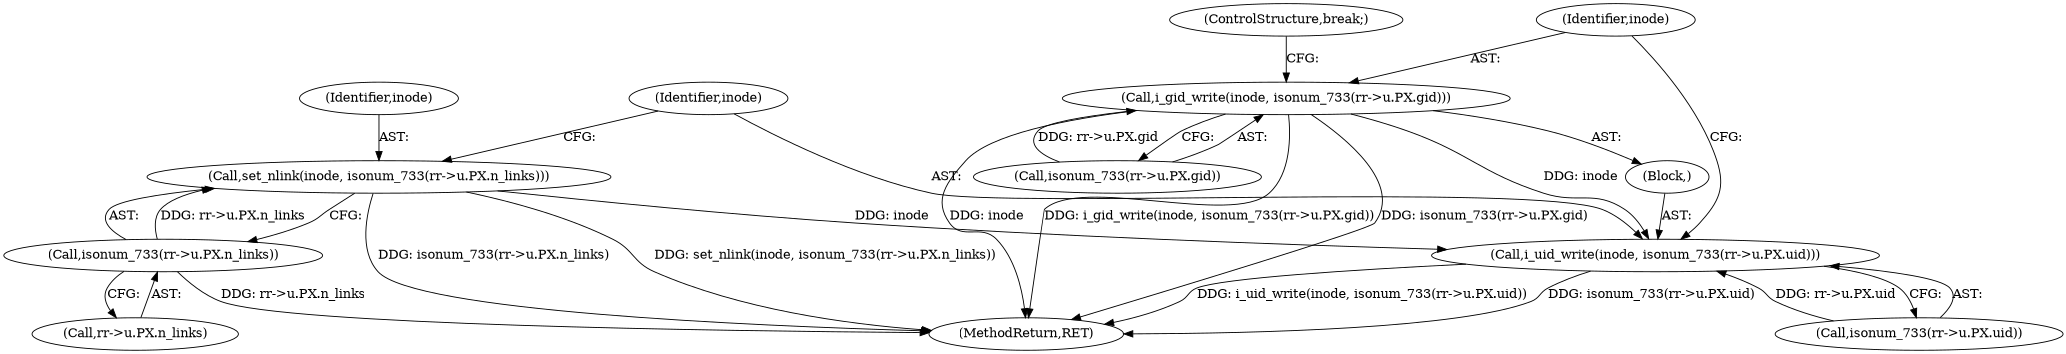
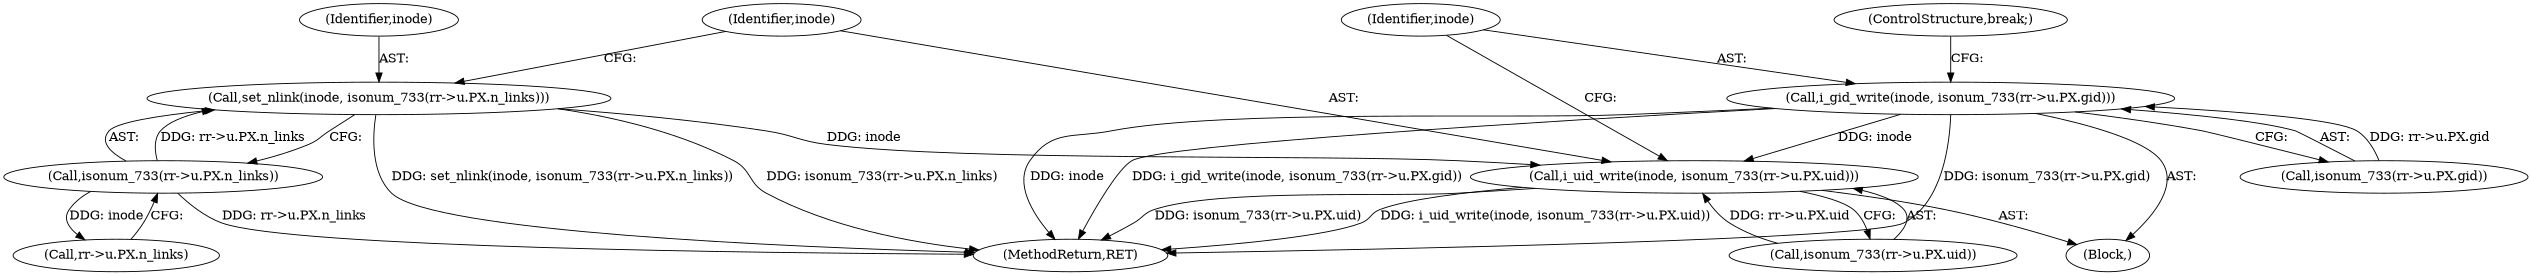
edge "(Block,)" -> "(Call,i_uid_write(inode, isonum_733(rr->u.PX.uid)))": reversed
edge "(Call,isonum_733(rr->u.PX.n_links))" -> "(Call,rr->u.PX.n_links)": label "CFG: " -> "DDG: inode"
edge "(Call,rr->u.PX.n_links)" -> "(Call,isonum_733(rr->u.PX.n_links))": label "AST: " -> "CFG: "
